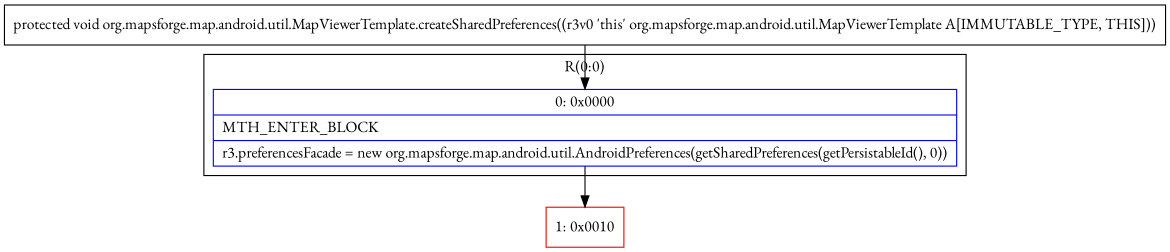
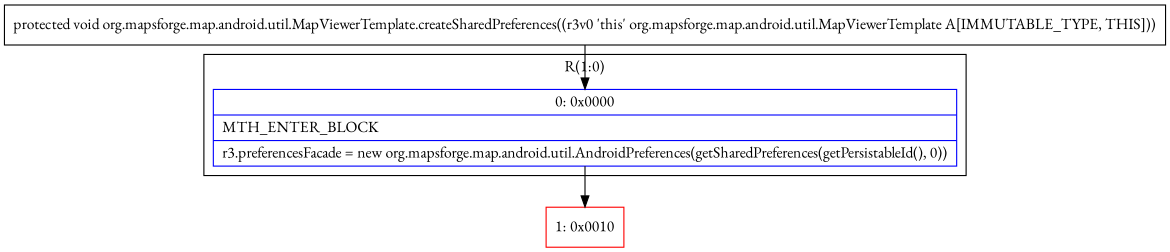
cluster "R(0:0)": label "R(0:0)" -> "R(1:0)"
